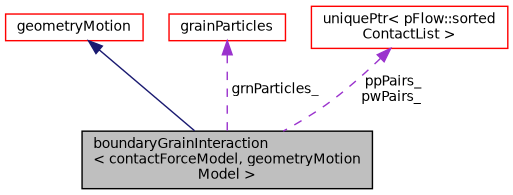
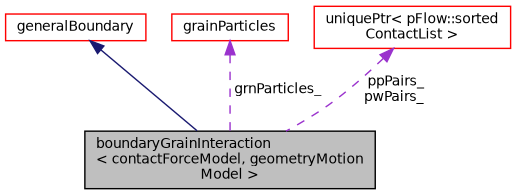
node "geometryMotion": label "geometryMotion" -> "generalBoundary"
